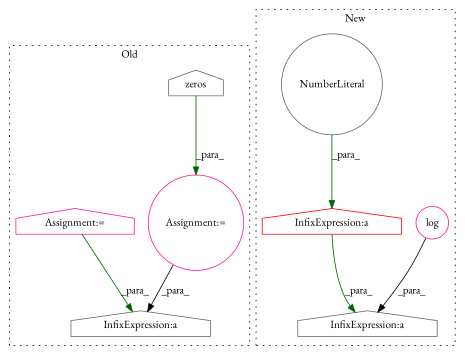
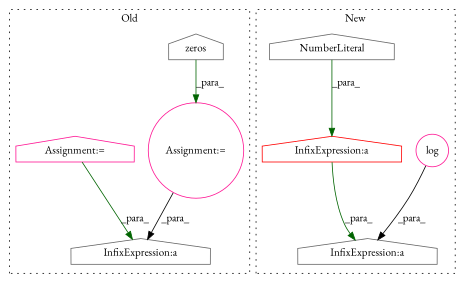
node "NumberLiteral": shape circle -> house
